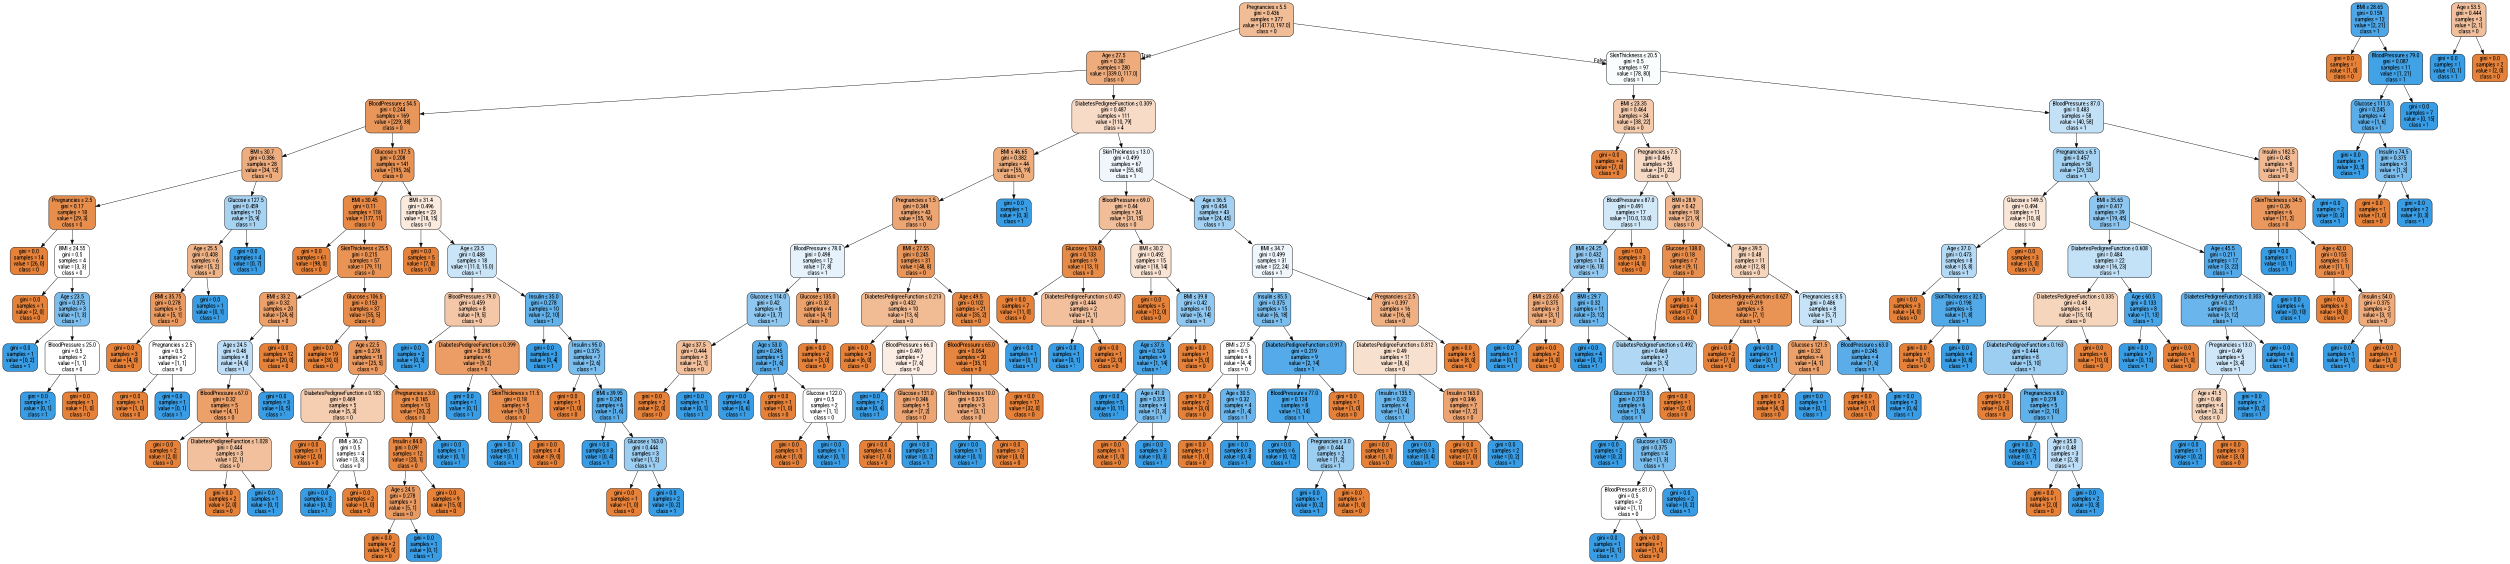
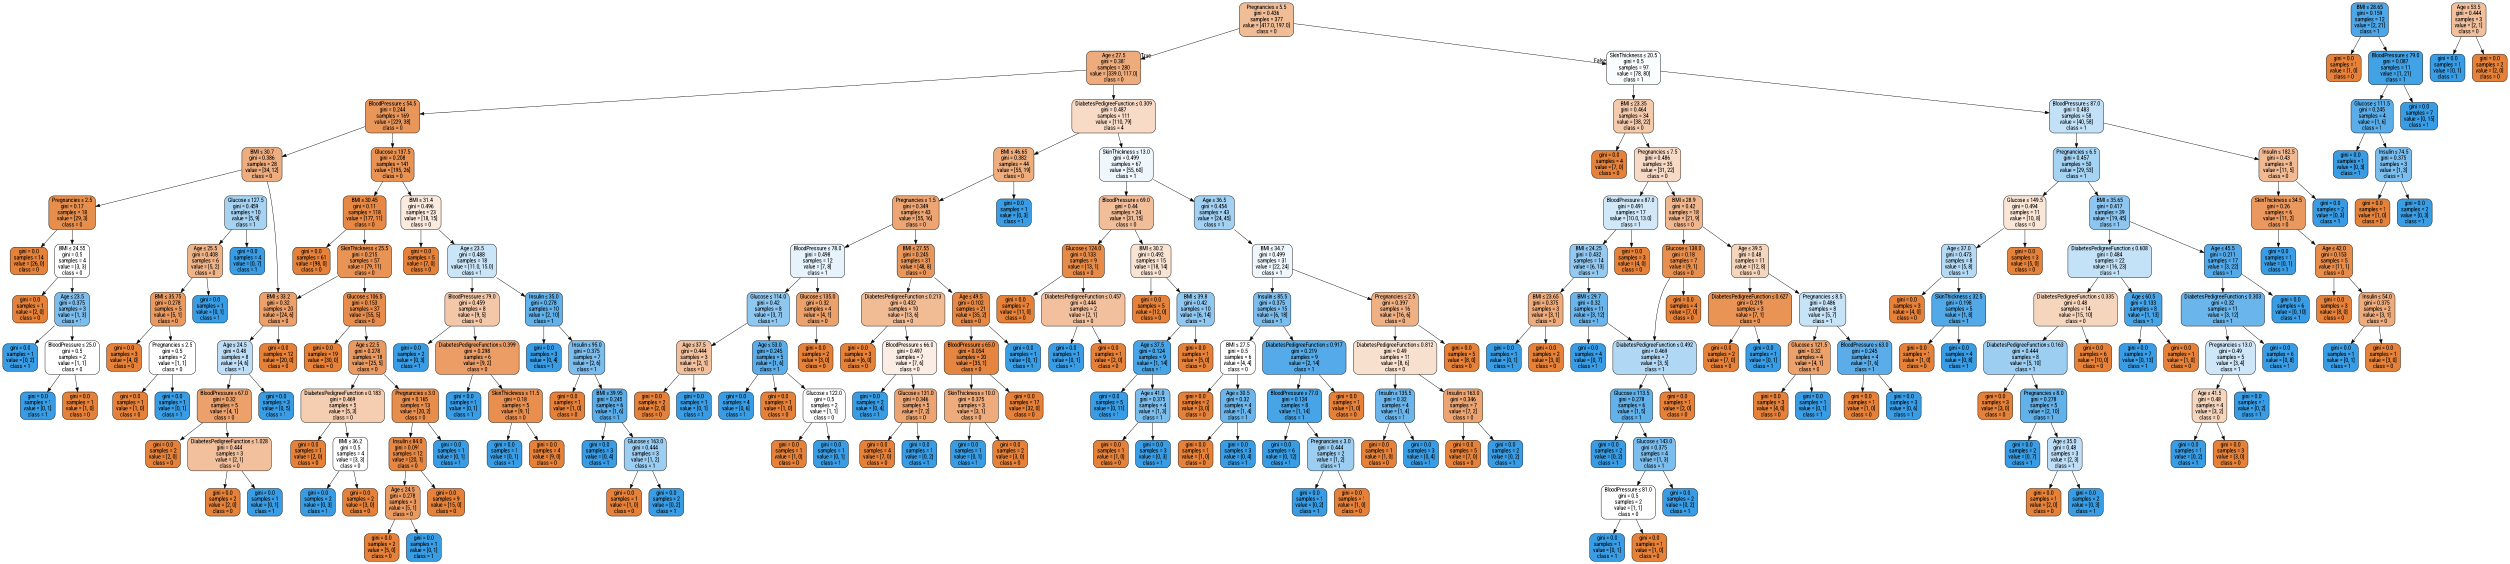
edge "BMI ≤ 30.7" -> "Glucose ≤ 127.5": now "BMI ≤ 30.7" -> "BMI ≤ 33.2"
